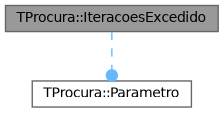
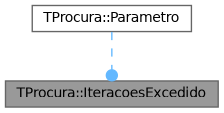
edge "TProcura::IteracoesExcedido" -> "TProcura::Parametro": reversed
